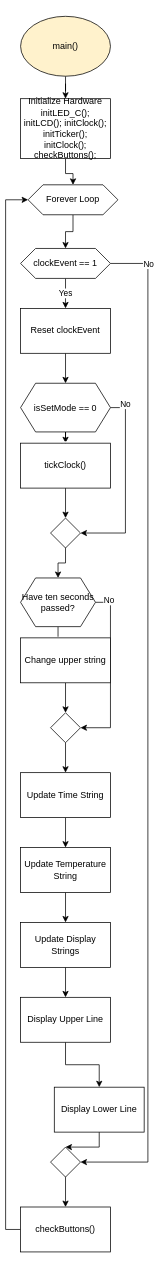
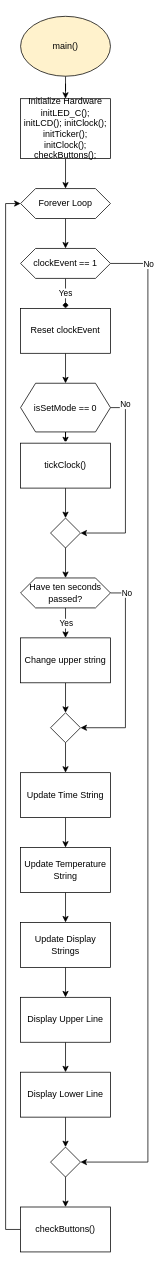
node "Forever Loop": moved (73, 199) -> (66, 203)
edge "clockEvent == 1" -> "Reset clockEvent": arrowhead classic -> diamond
node "Have ten seconds passed?": size 75x49 -> 90x30
node "Display Lower Line": moved (99, 1110) -> (66, 1095)
